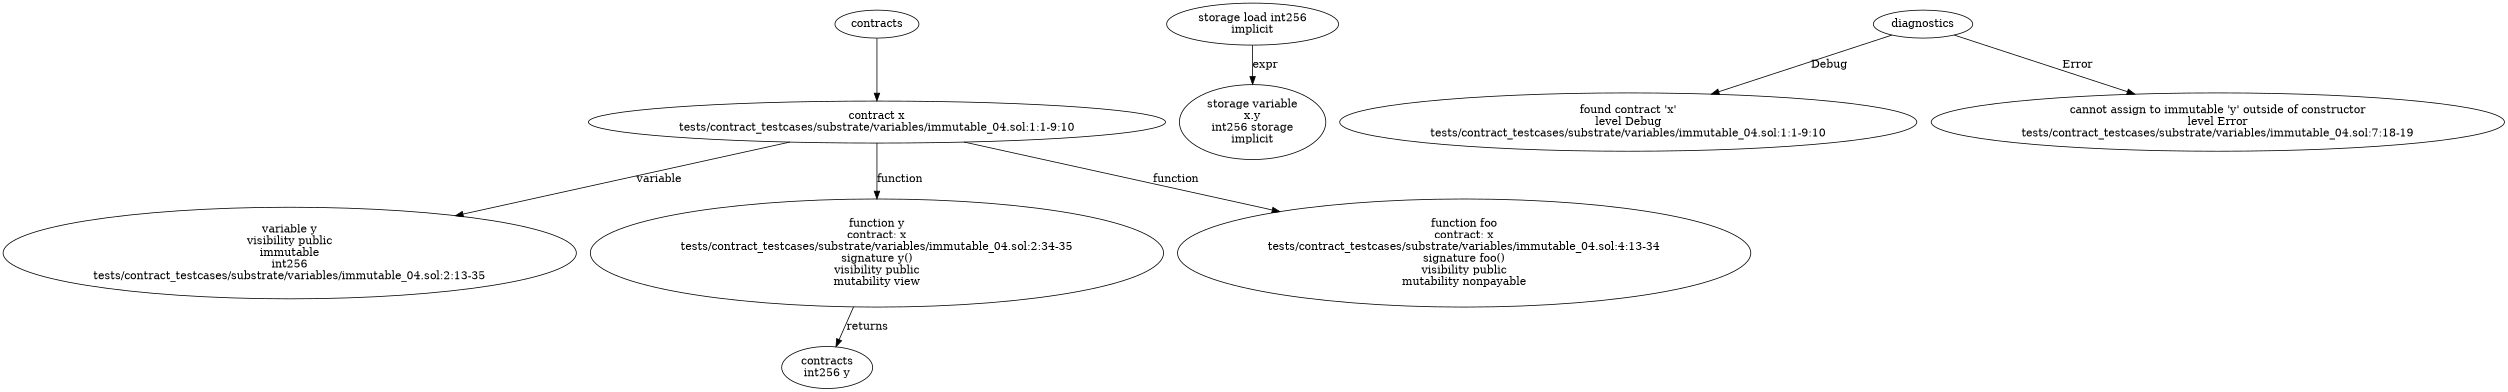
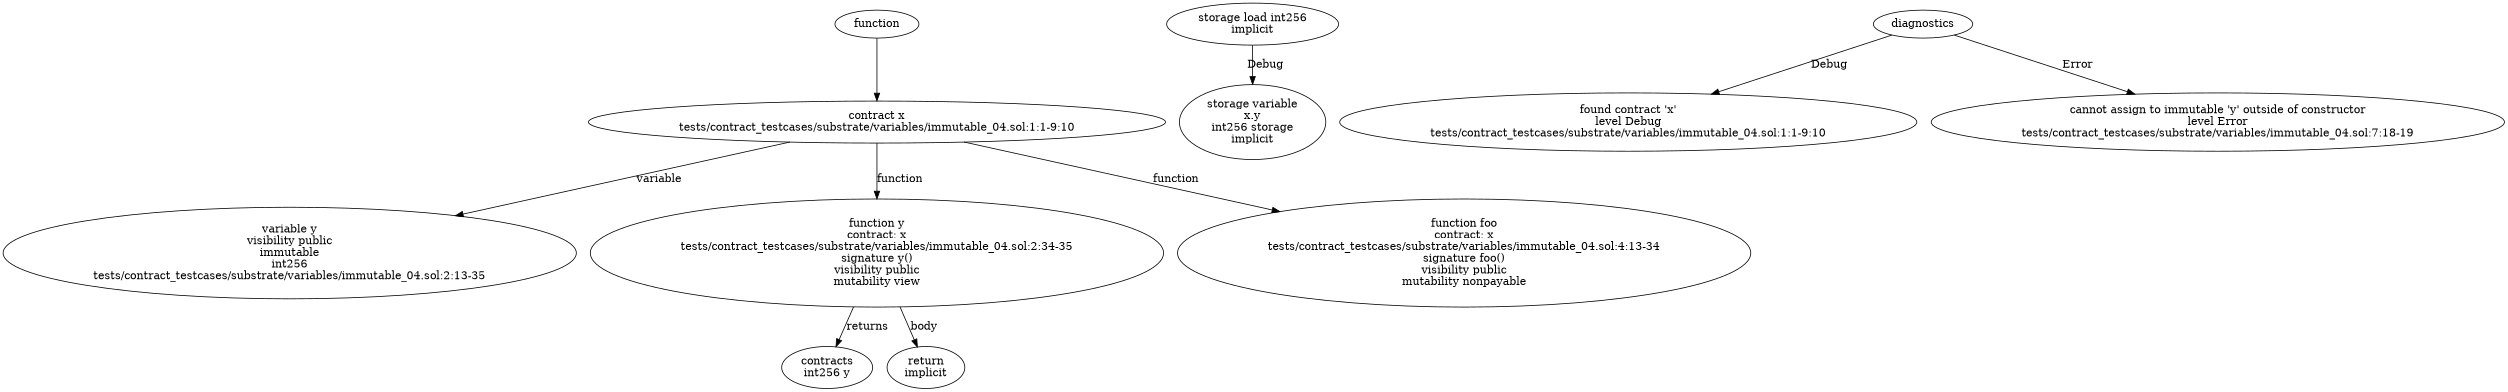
node "contracts": label "contracts" -> "function"
edge "storage load int256 implicit" -> "storage variable x.y int256 storage implicit": label "expr" -> "Debug"
node "return implicit": added
